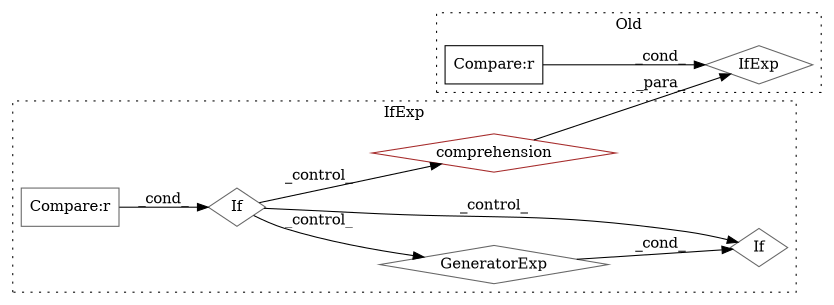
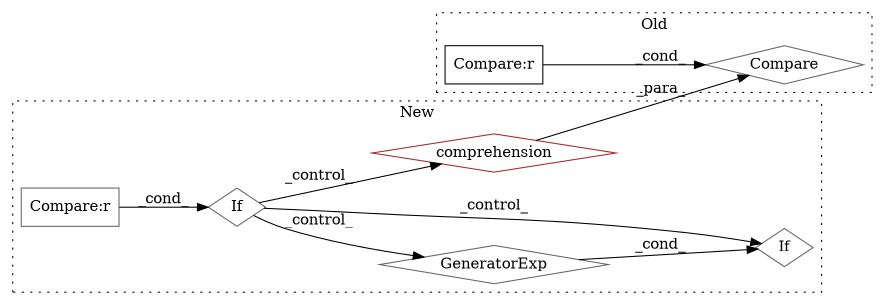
node "IfExp": label "IfExp" -> "Compare"
cluster "IfExp": label "IfExp" -> "New"
